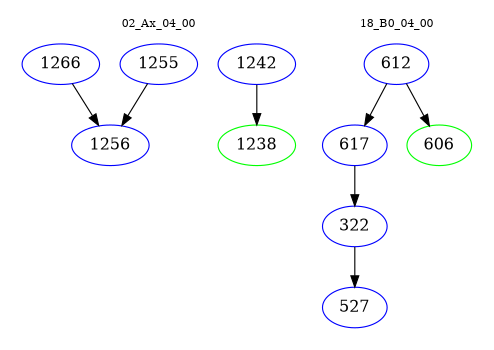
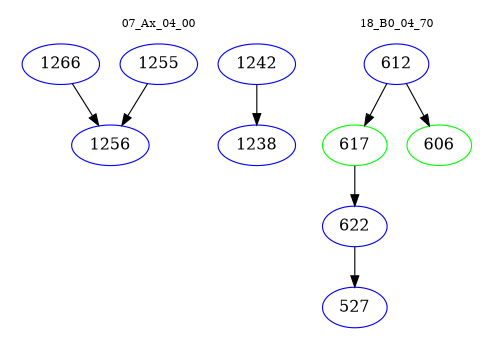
cluster "02_Ax_04_00": label "02_Ax_04_00" -> "07_Ax_04_00"
cluster "18_B0_04_00": label "18_B0_04_00" -> "18_B0_04_70"
node "1238": color green -> blue
node "617": color blue -> green
node "322": label "322" -> "622"
